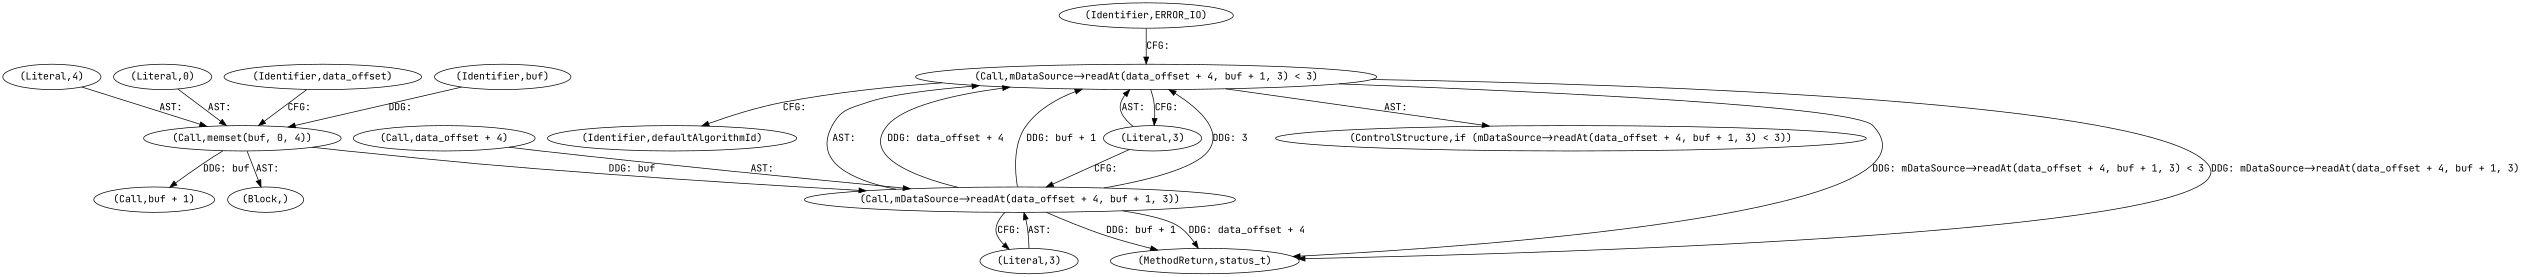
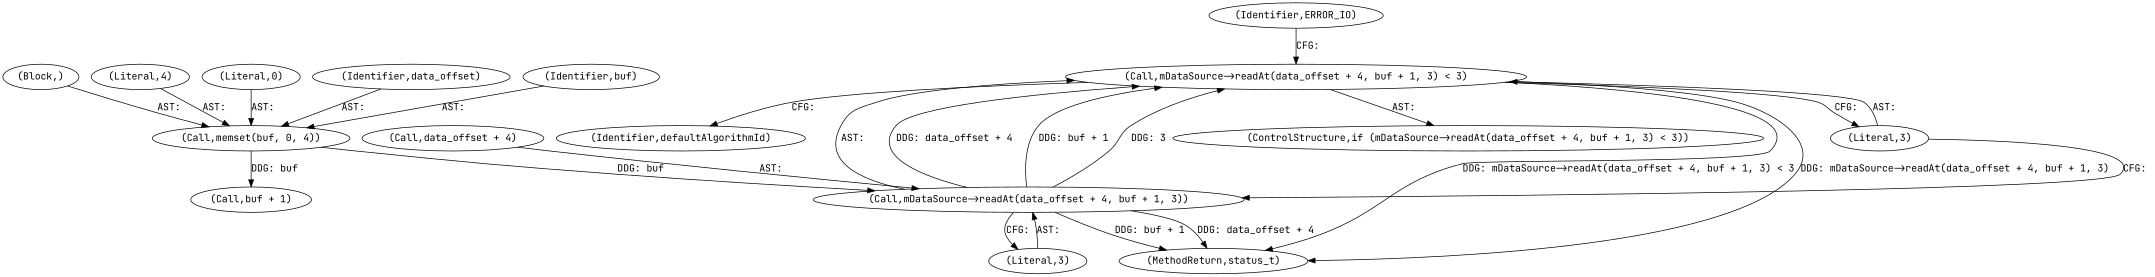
edge "(Identifier,data_offset)" -> "(Call,memset(buf, 0, 4))": label "CFG: " -> "AST: "
edge "(Identifier,buf)" -> "(Call,memset(buf, 0, 4))": label "DDG: " -> "AST: "
edge "(Call,memset(buf, 0, 4))" -> "(Block,)": reversed
